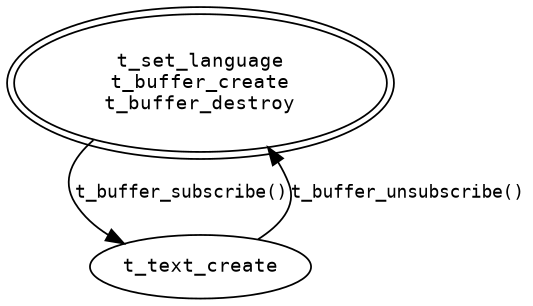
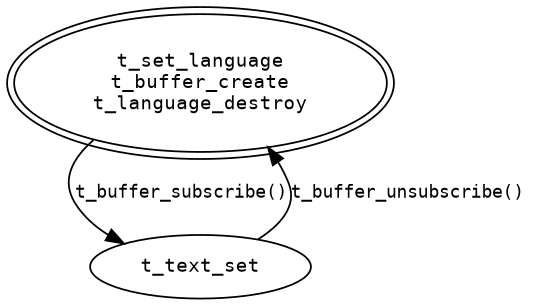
node "t_set_language t_buffer_create t_buffer_destroy": label "t_set_language t_buffer_create t_buffer_destroy" -> "t_set_language t_buffer_create t_language_destroy"
node "t_text_create": label "t_text_create" -> "t_text_set"
